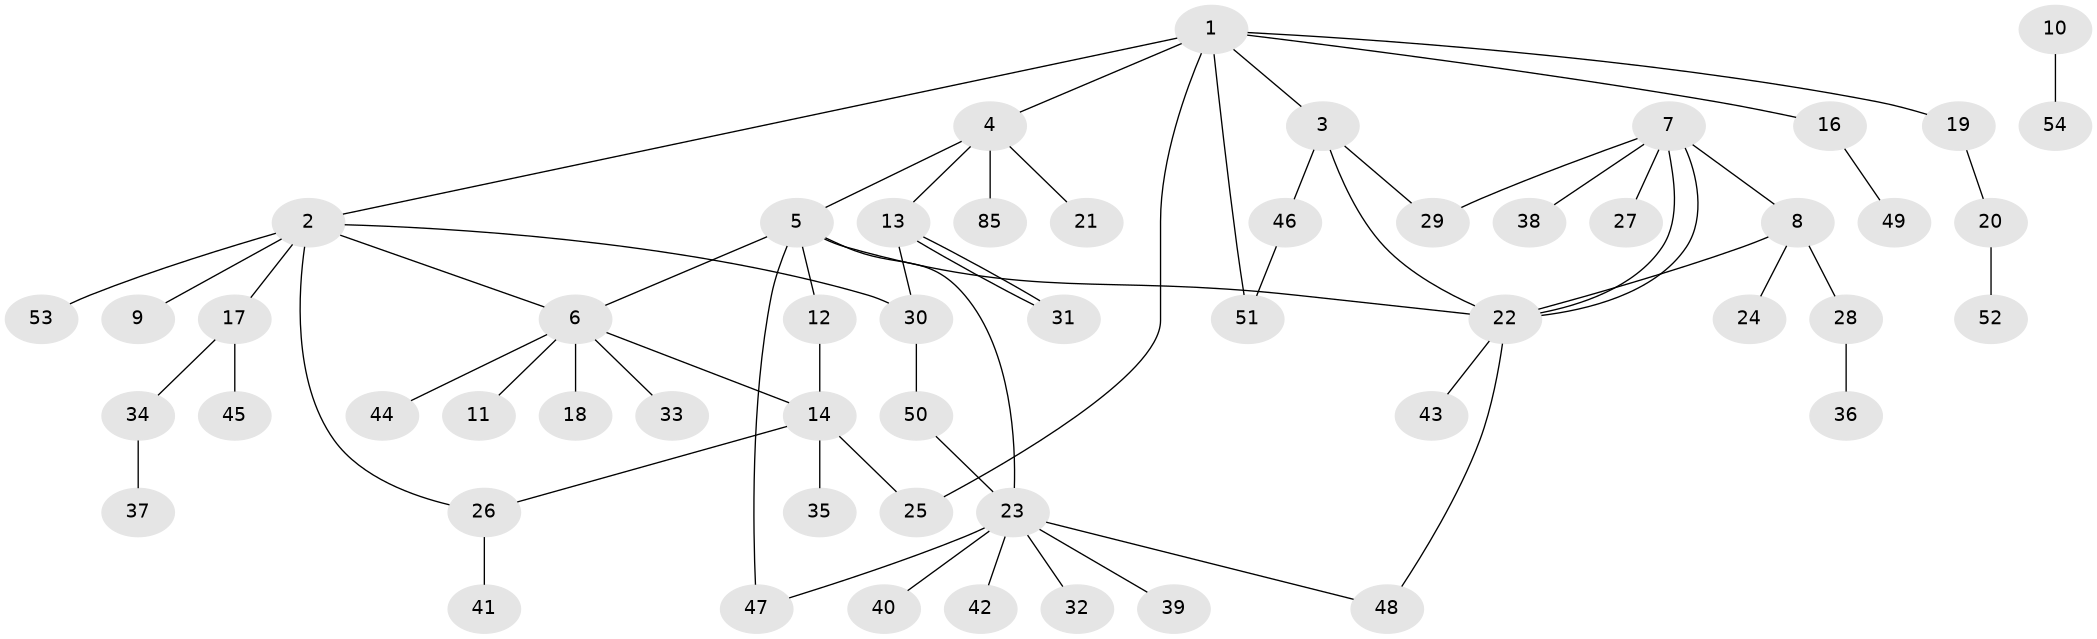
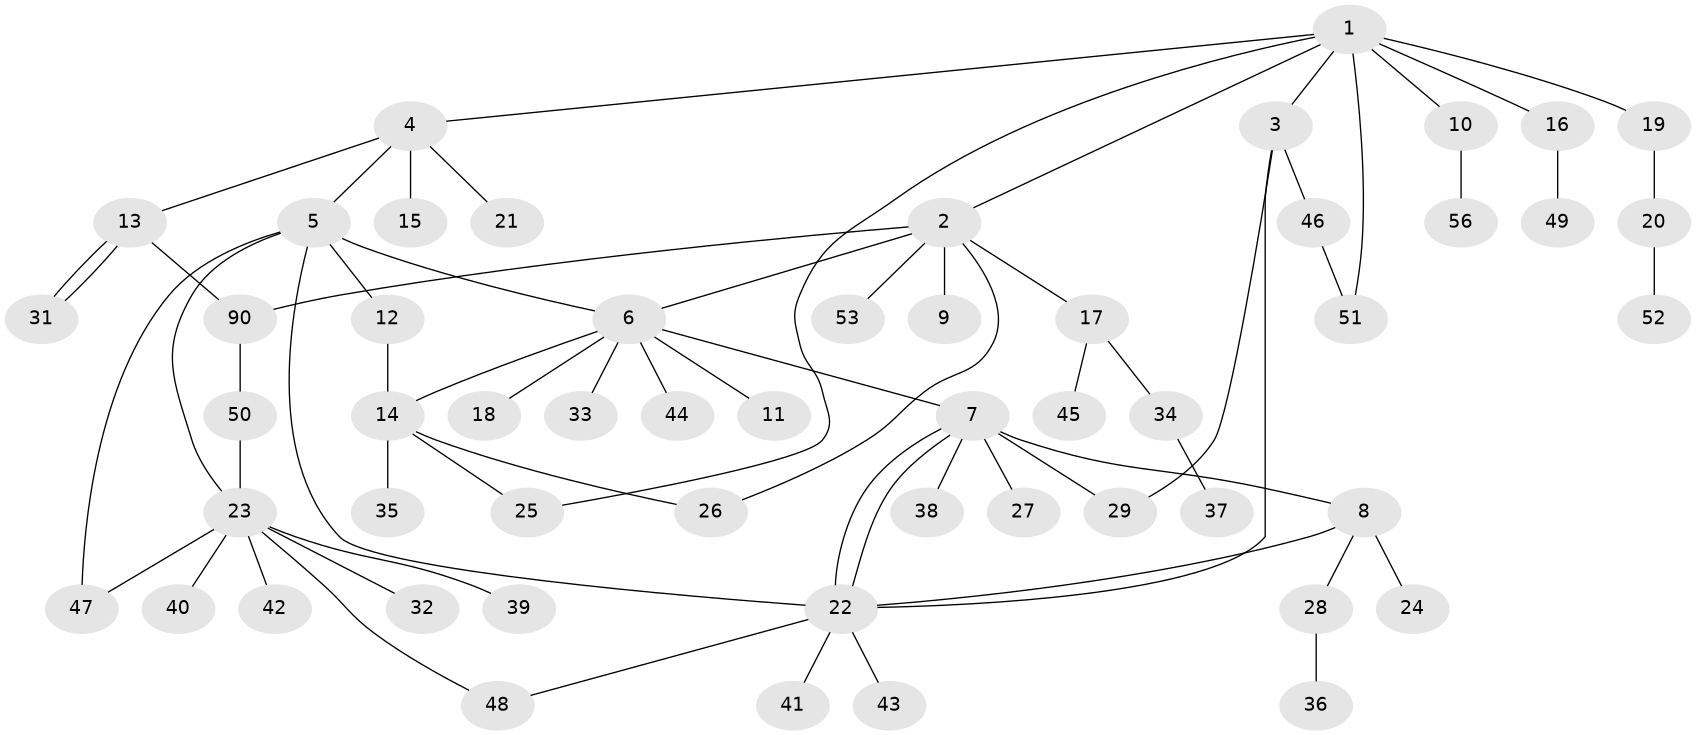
edge "1" -- "10": added
node "54": label "54" -> "56"
node "85": label "85" -> "15"
node "30": label "30" -> "90"
edge "6" -- "7": added
edge "26" -- "41": now "22" -- "41"
